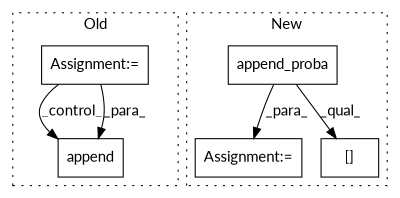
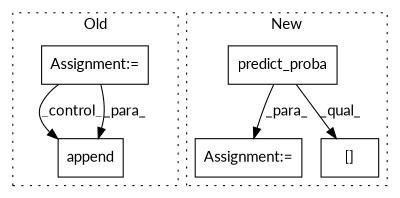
node "append_proba": label "append_proba" -> "predict_proba"
